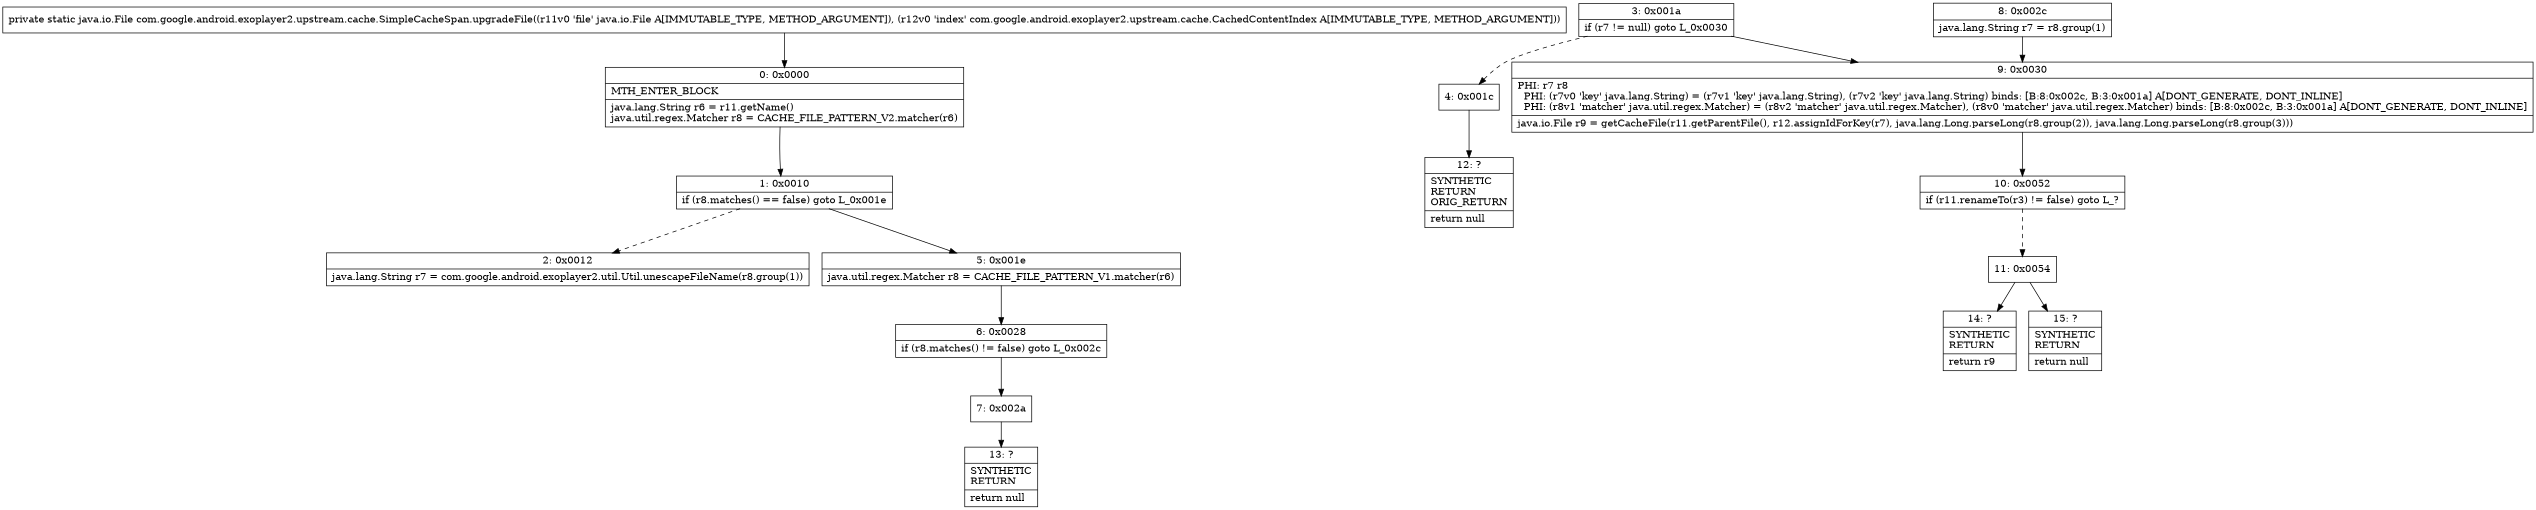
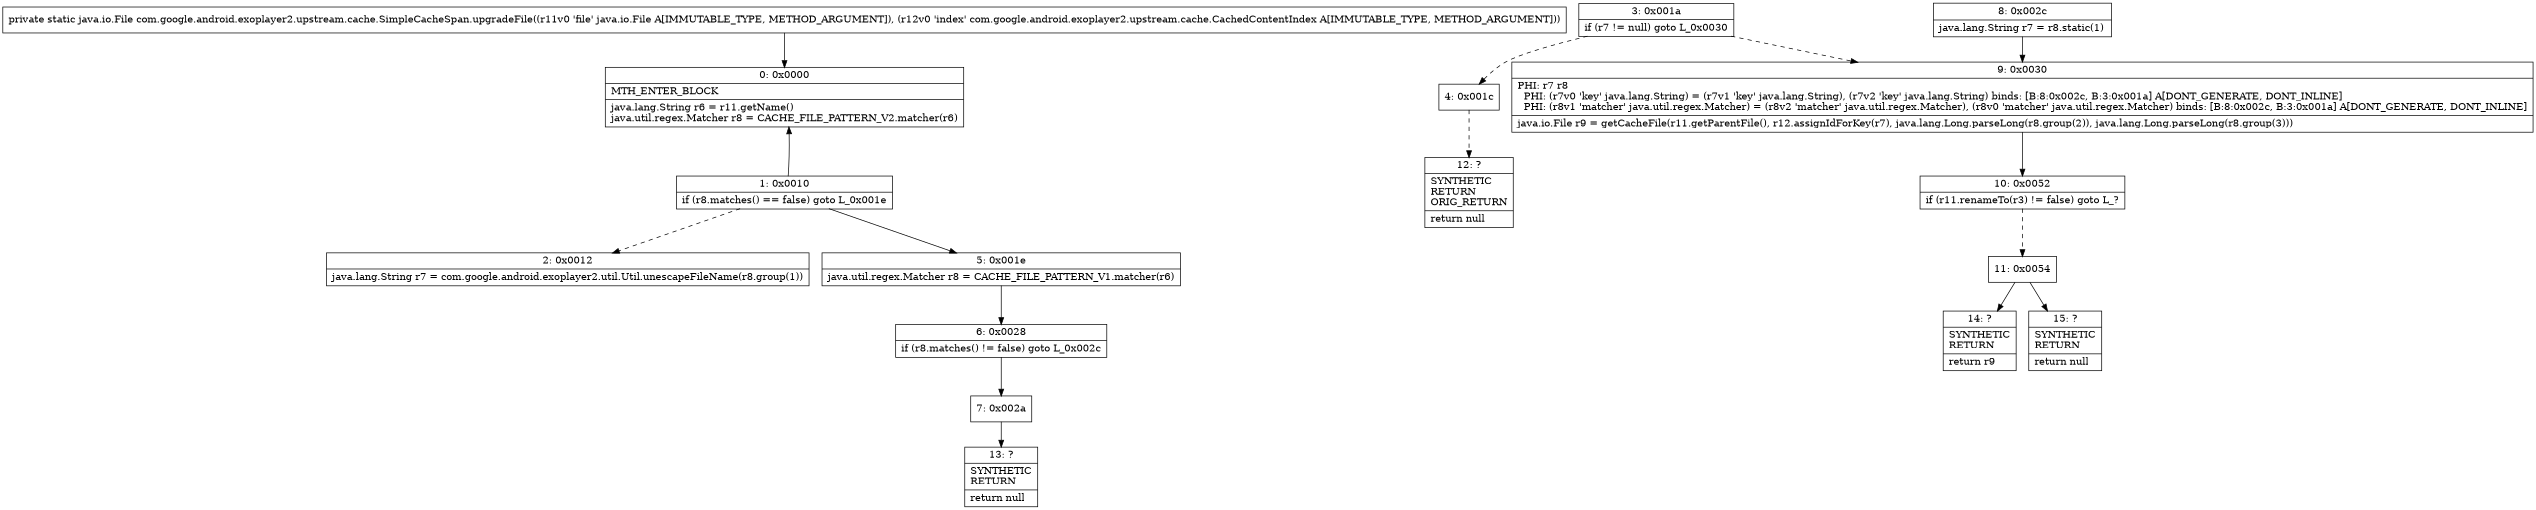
node "8: 0x002c": text "java.lang.String r7 = r8.group(1)" -> "java.lang.String r7 = r8.static(1)"
edge "3: 0x001a" -> "9: 0x0030": style solid -> dashed
edge "4: 0x001c" -> "12: ?": style solid -> dashed
edge "0: 0x0000" -> "1: 0x0010": reversed
